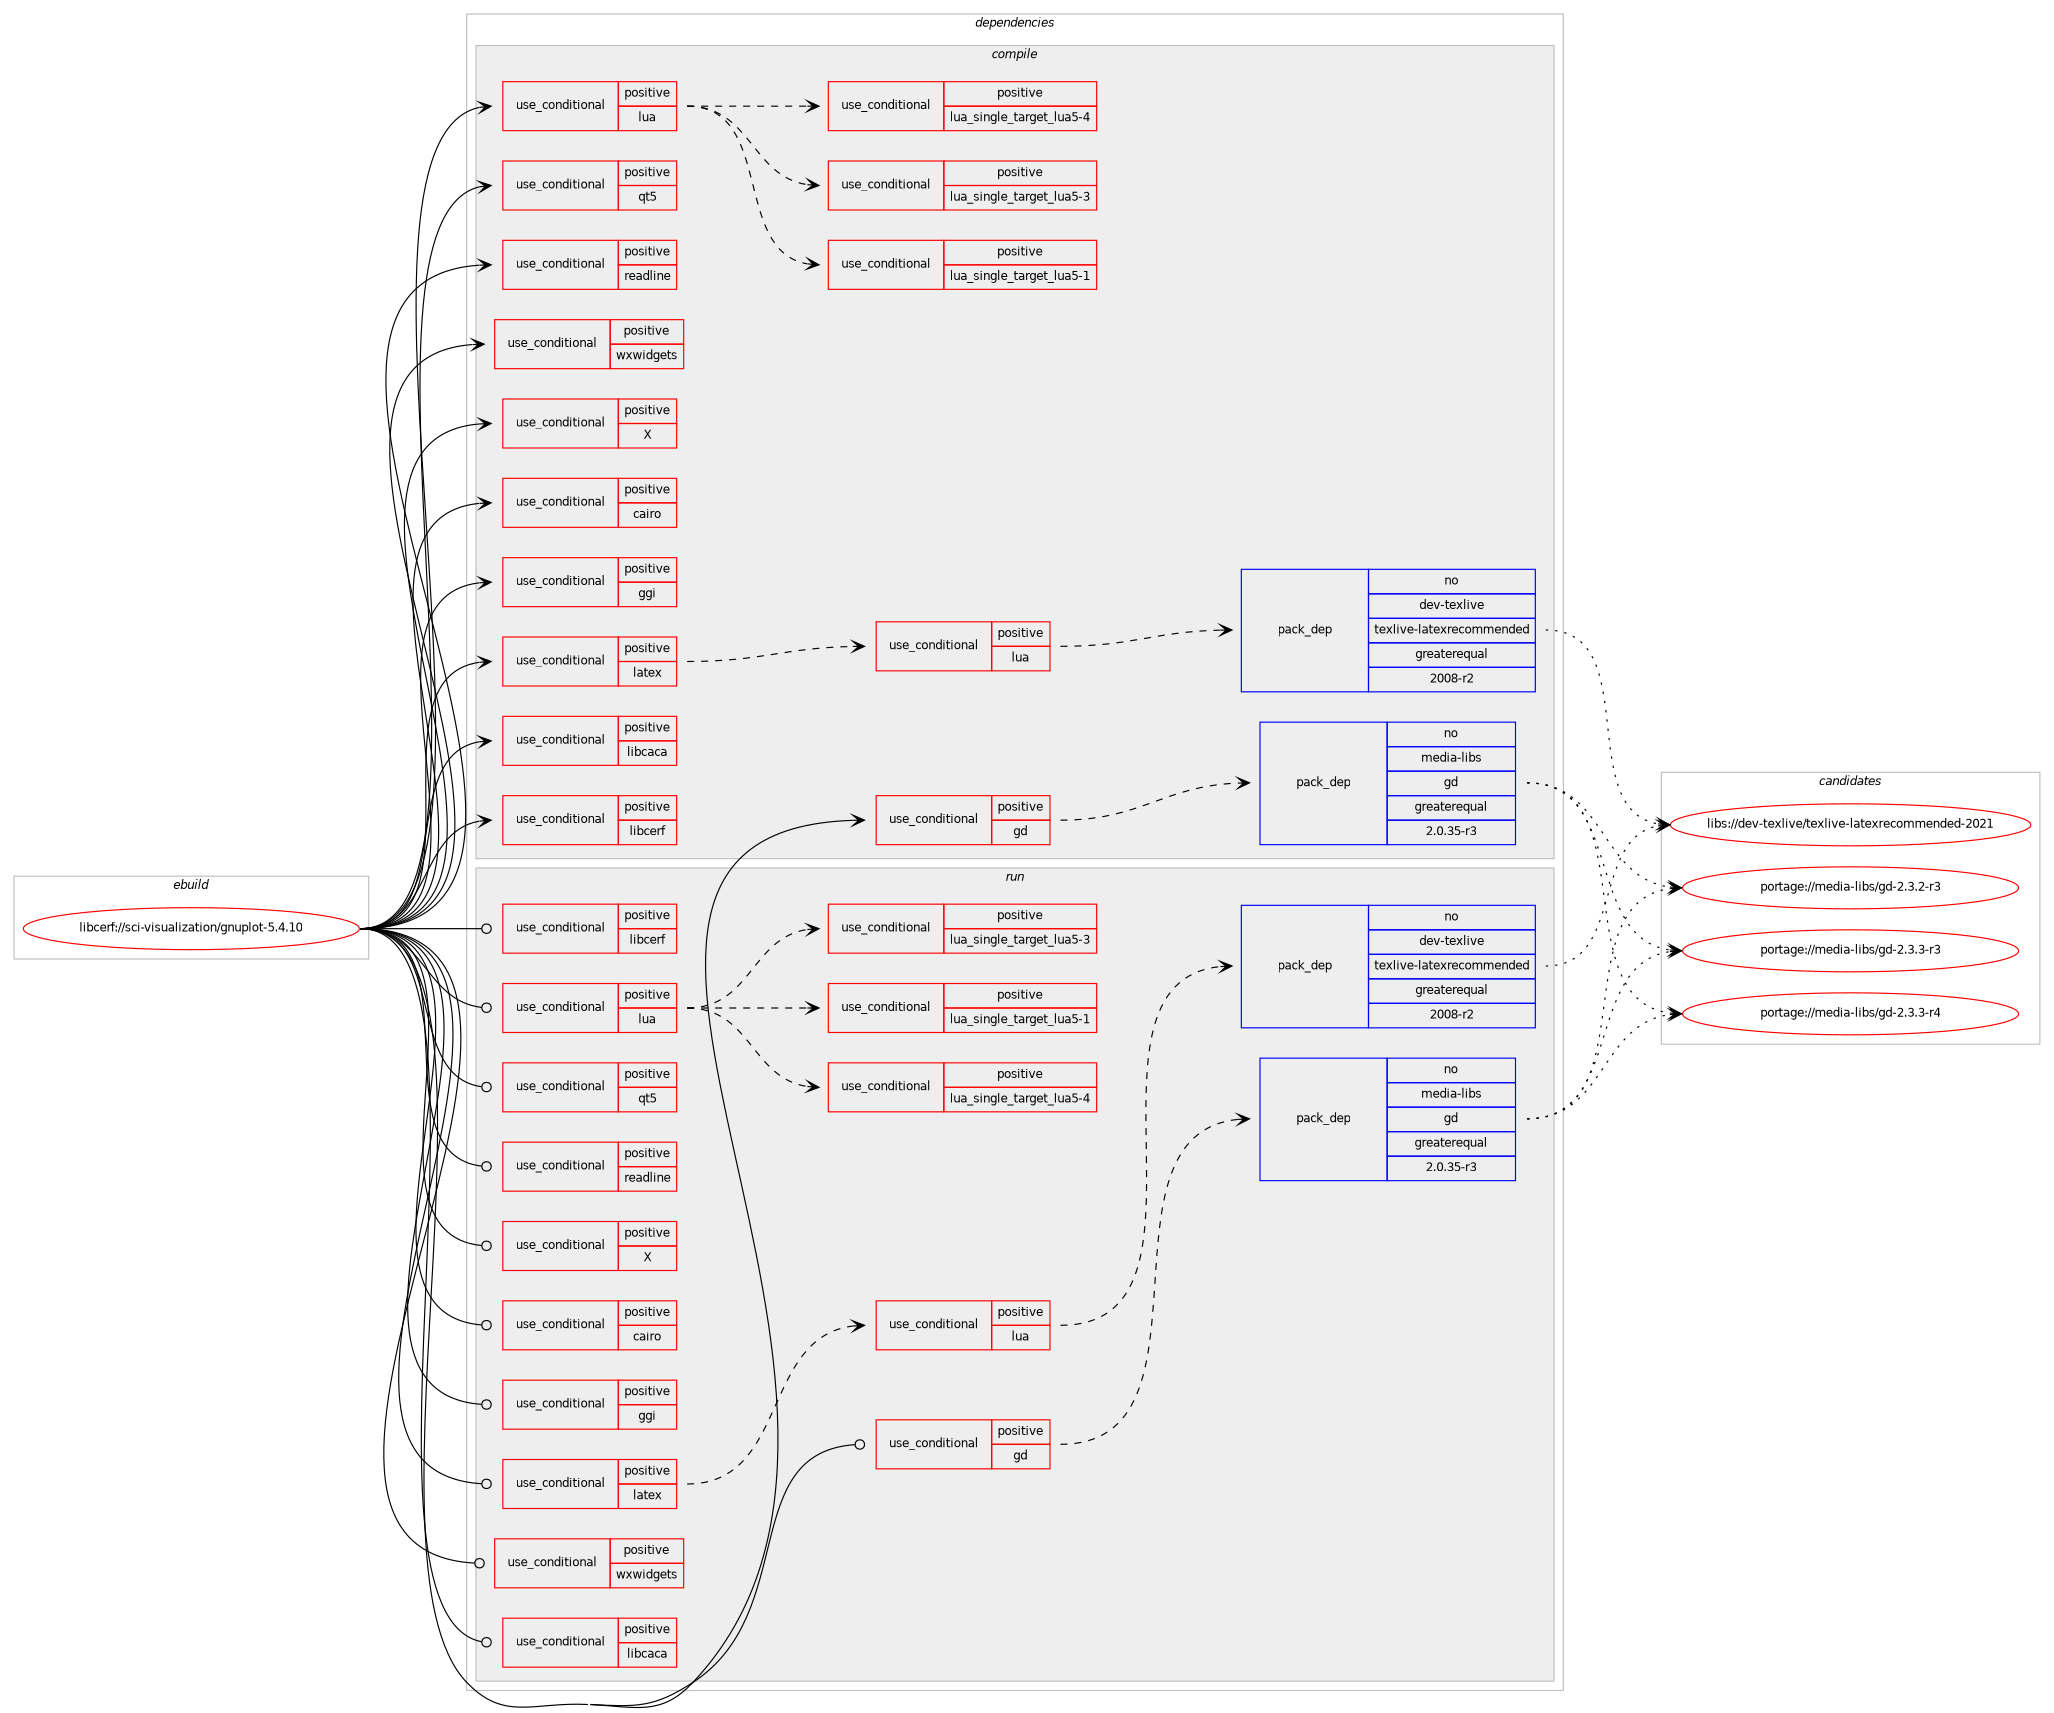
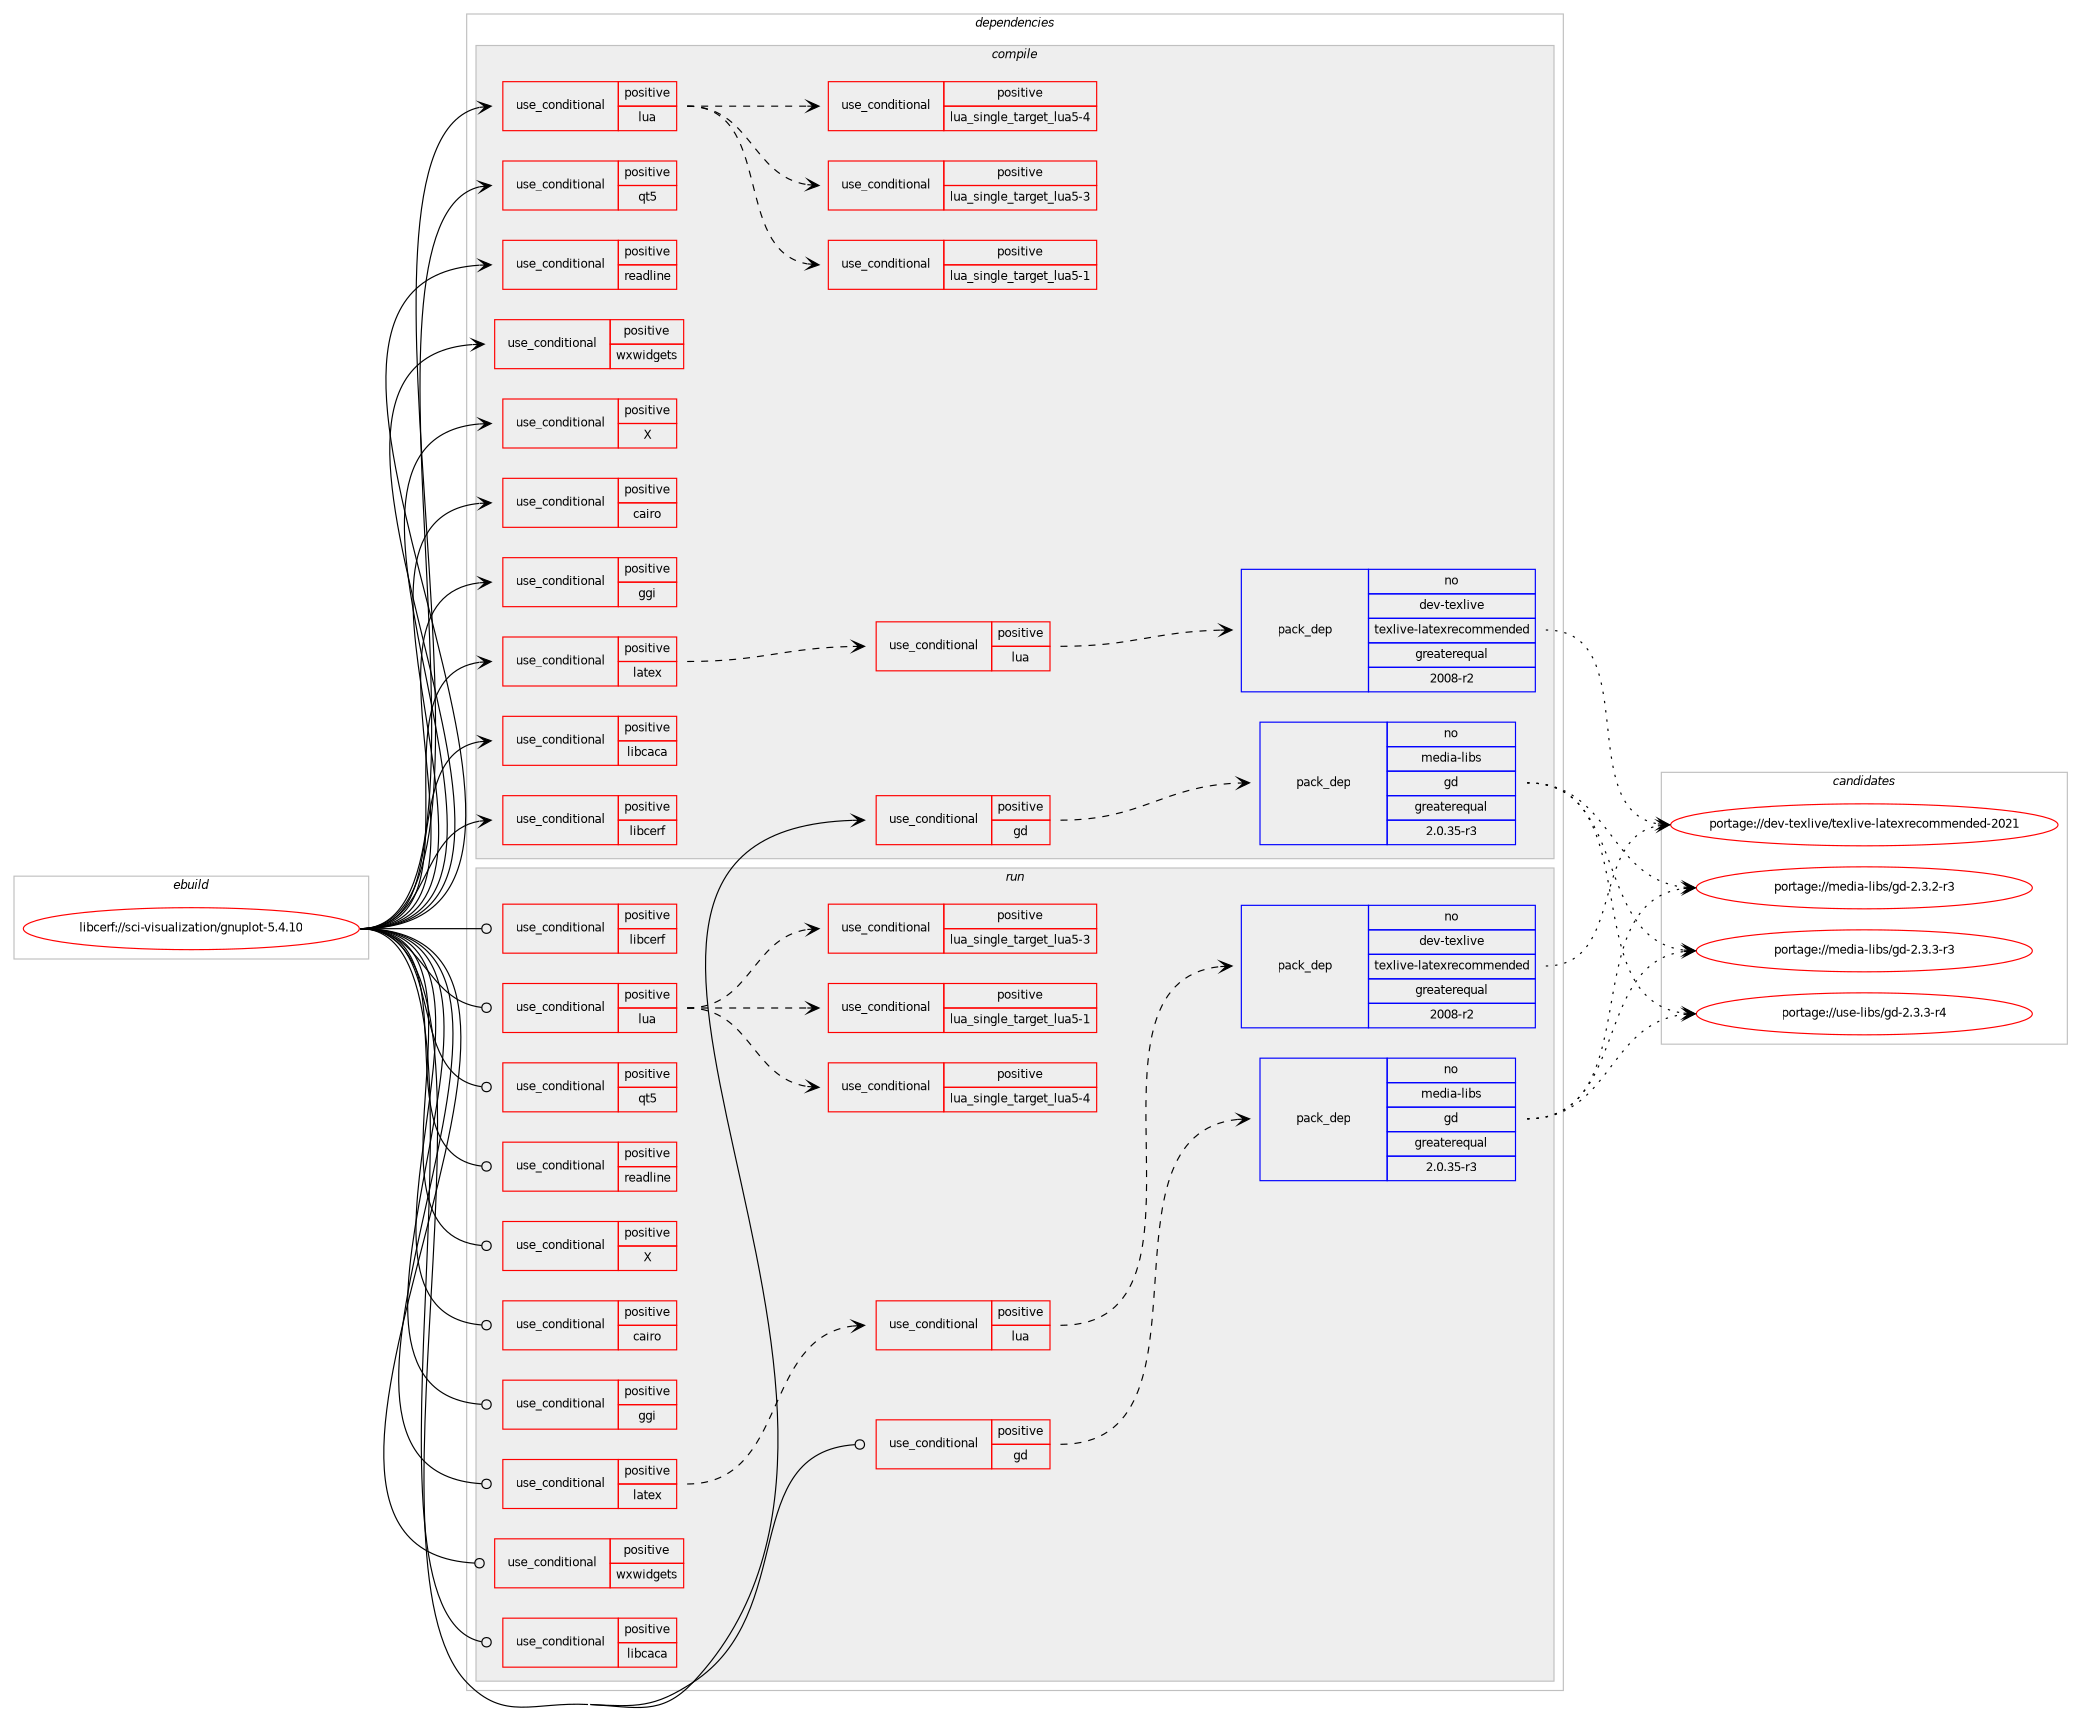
node "libs://dev-texlive/texlive-latexrecommended-2021": label "libs://dev-texlive/texlive-latexrecommended-2021" -> "portage://dev-texlive/texlive-latexrecommended-2021"
node "portage://media-libs/gd-2.3.3-r4": label "portage://media-libs/gd-2.3.3-r4" -> "portage://use-libs/gd-2.3.3-r4"
